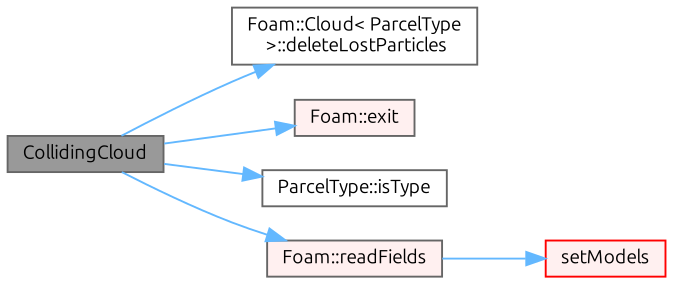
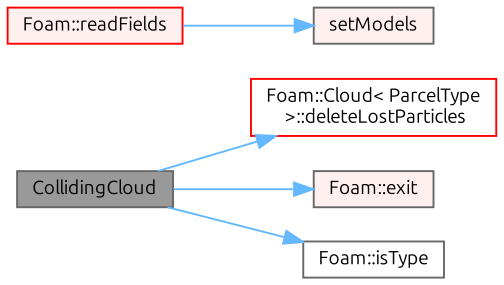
node "Foam::Cloud< ParcelType >::deleteLostParticles": color grey40 -> red
node "ParcelType::isType": label "ParcelType::isType" -> "Foam::isType"
edge "CollidingCloud" -> "Foam::readFields": removed
node "Foam::readFields": color grey40 -> red
node "setModels": color red -> grey40
